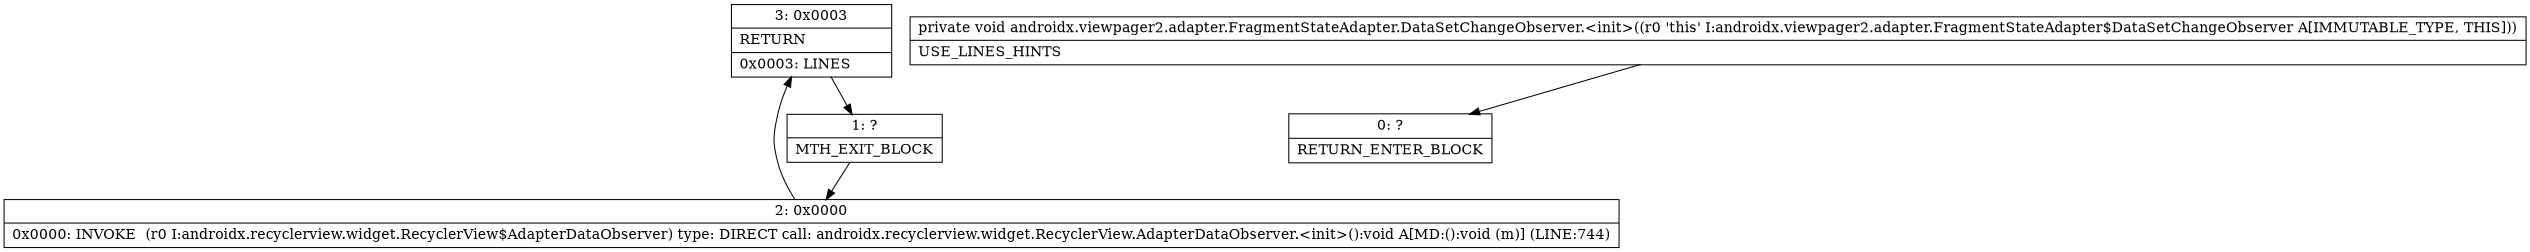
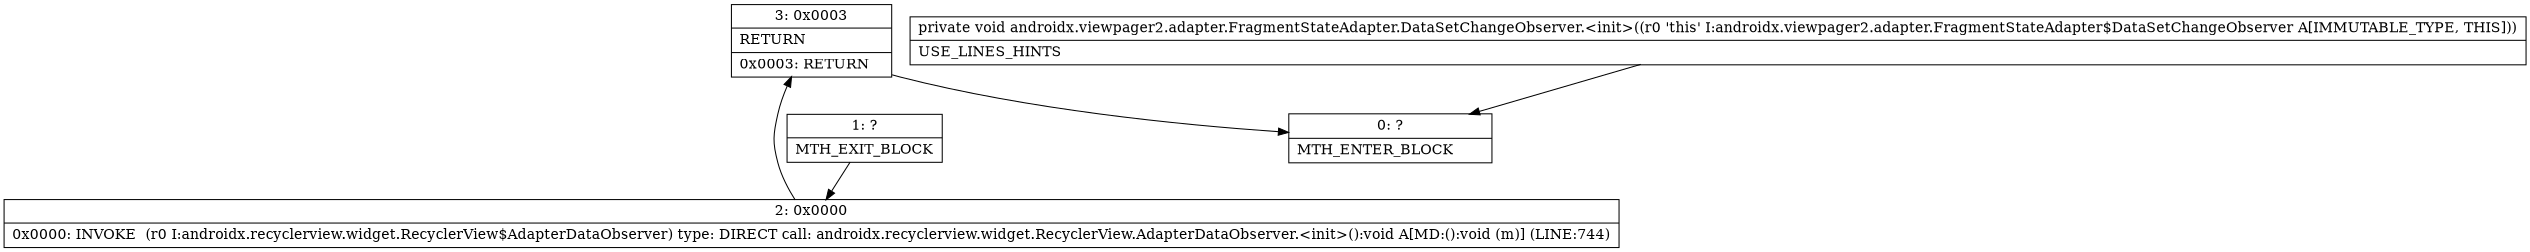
node "3: 0x0003": text "0x0003: LINES" -> "0x0003: RETURN"
edge "3: 0x0003" -> "1: ?": now "3: 0x0003" -> "0: ?"
node "0: ?": text "RETURN_ENTER_BLOCK" -> "MTH_ENTER_BLOCK"
